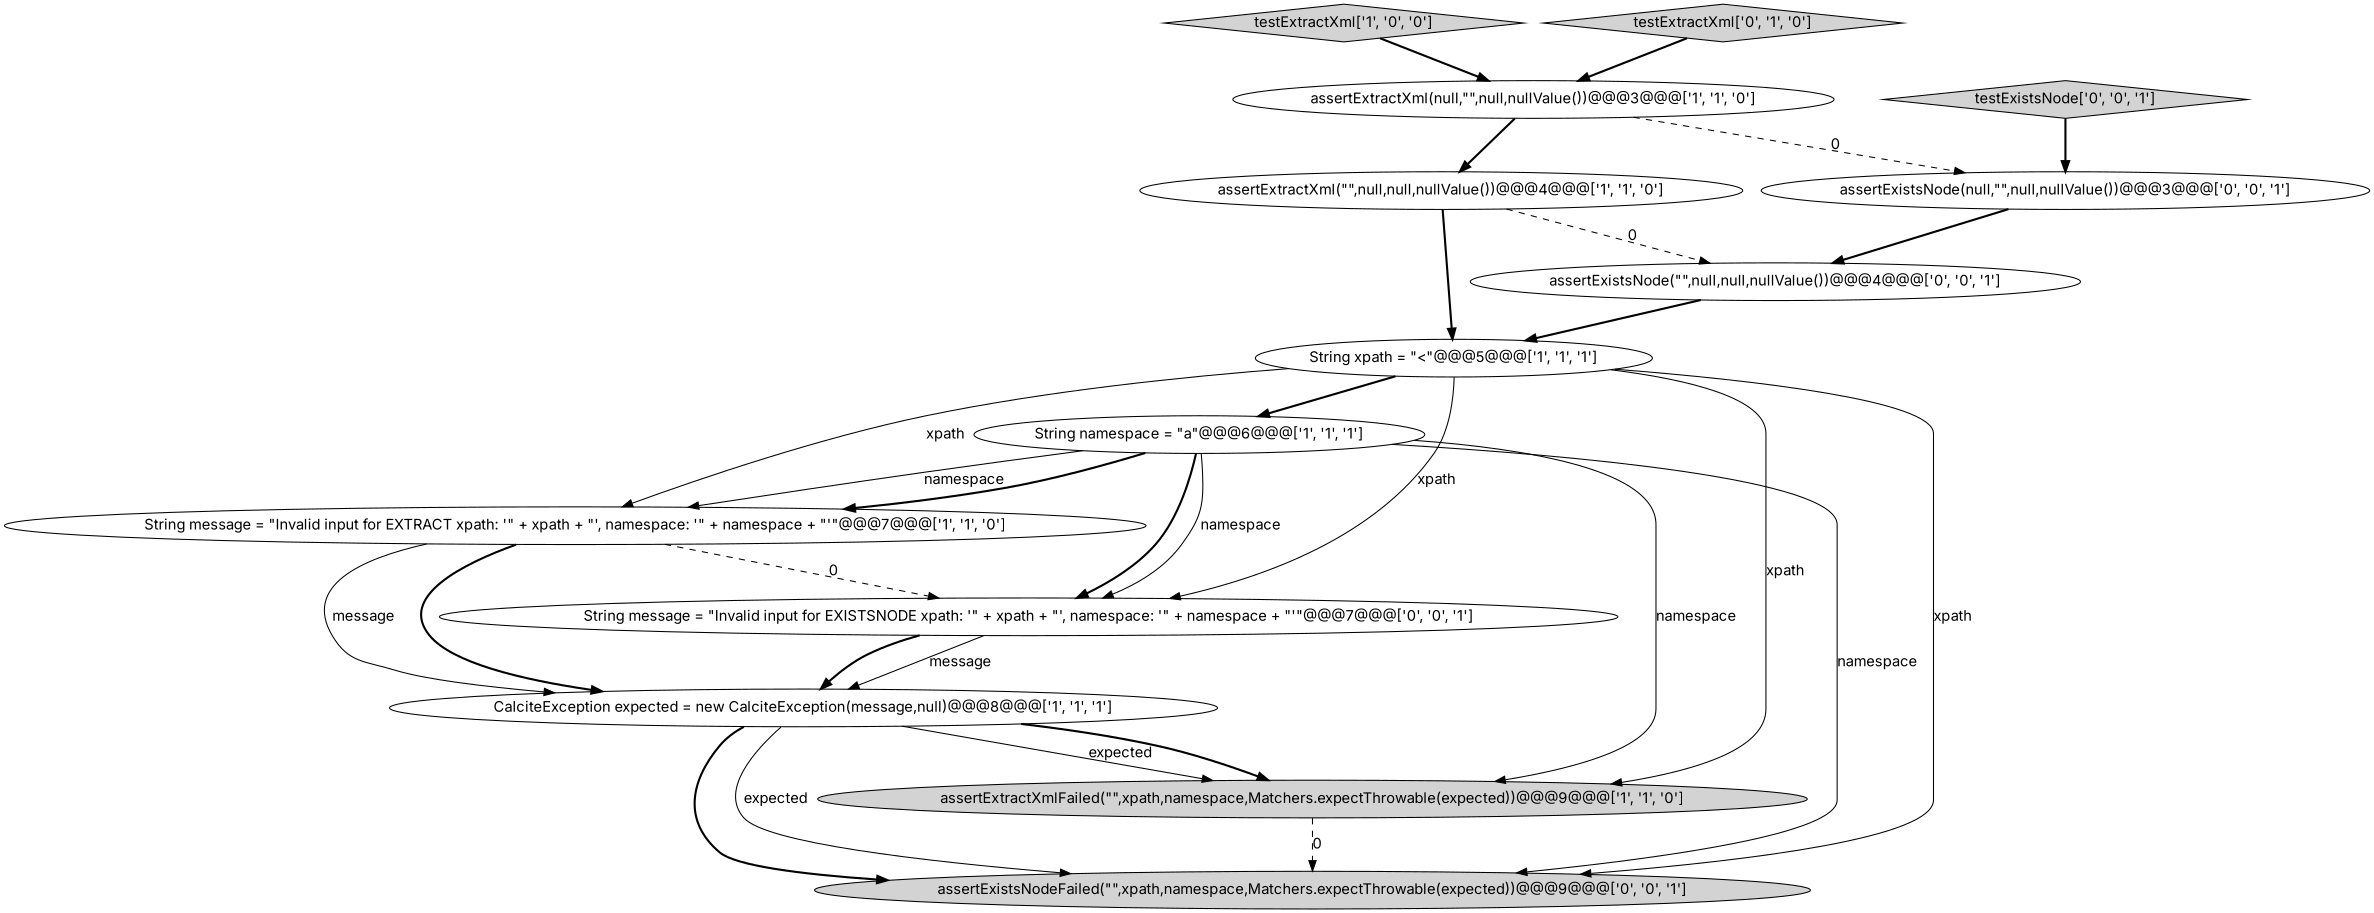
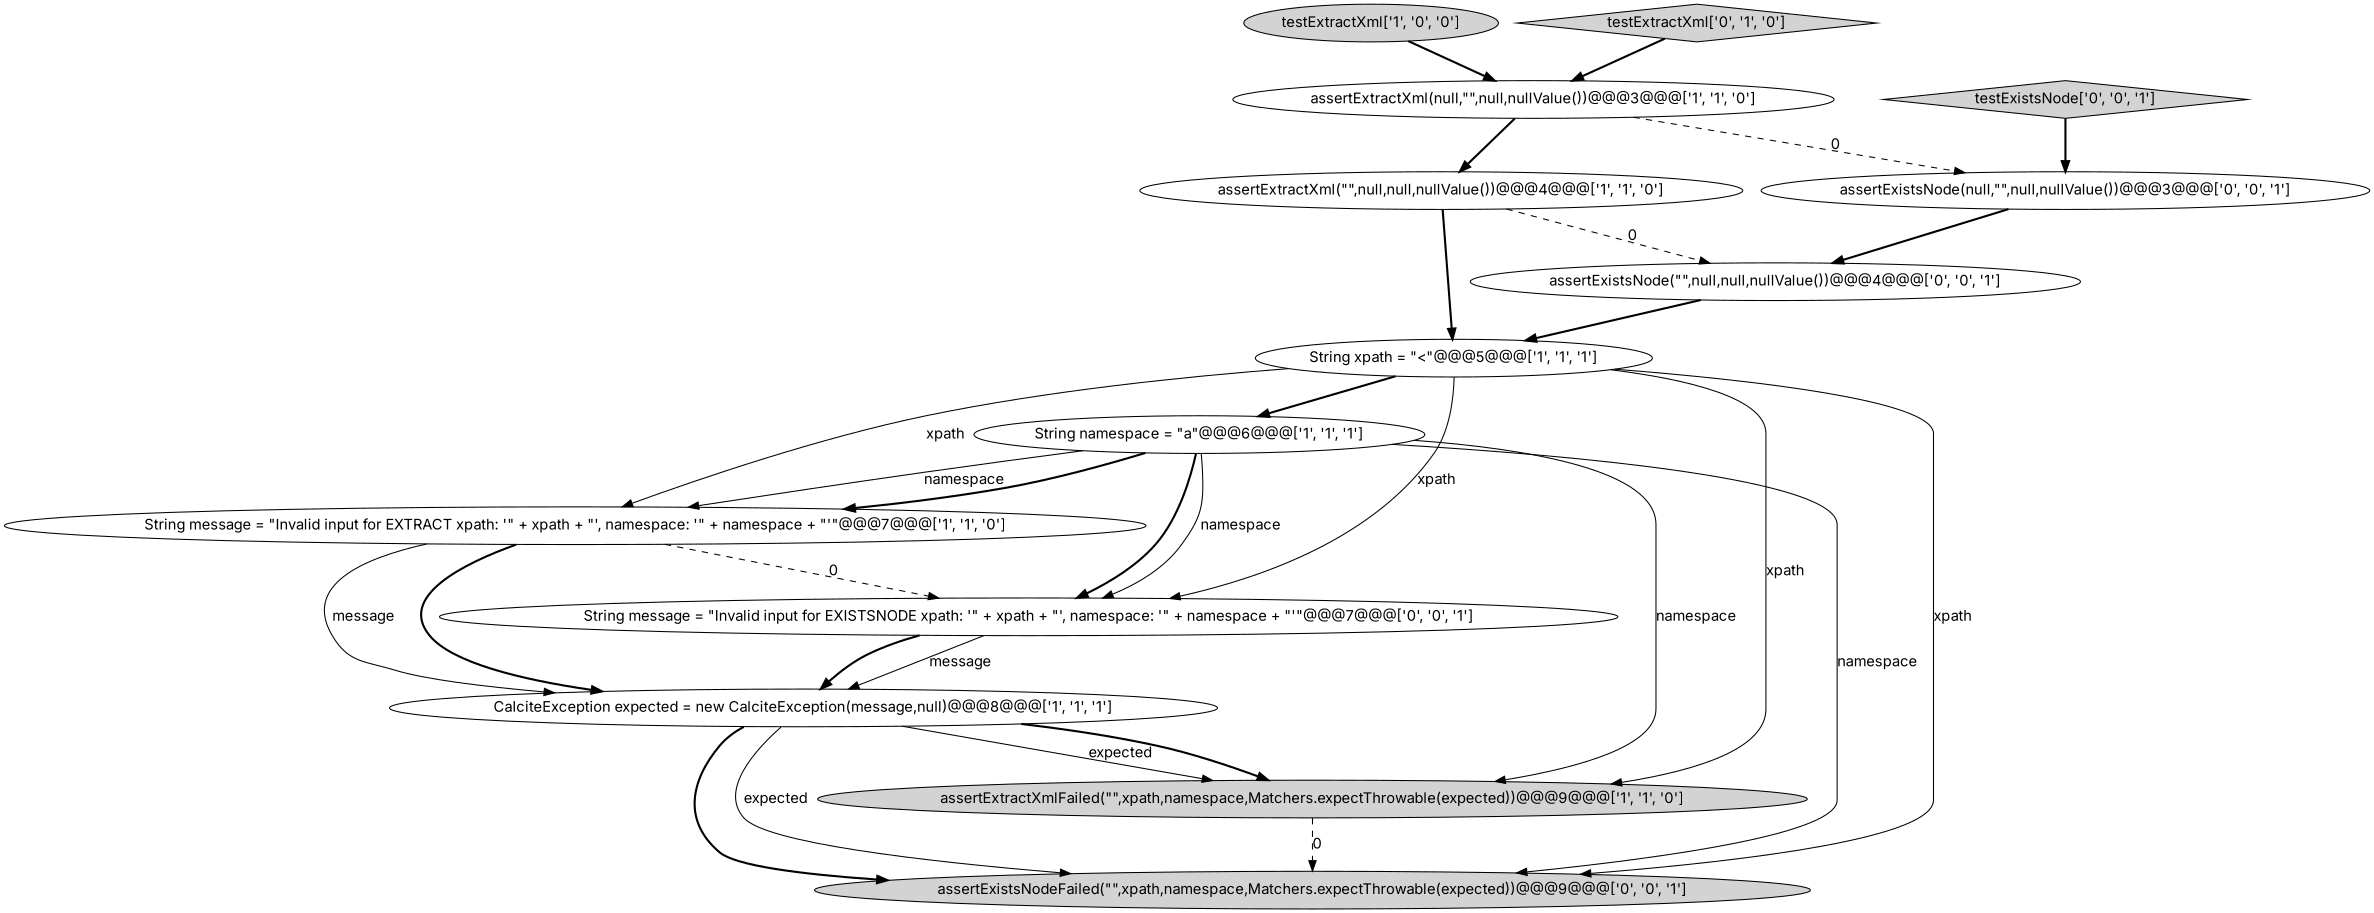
node "testExtractXml['1', '0', '0']": shape diamond -> ellipse
